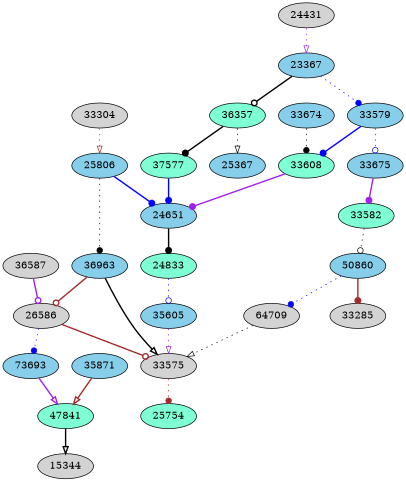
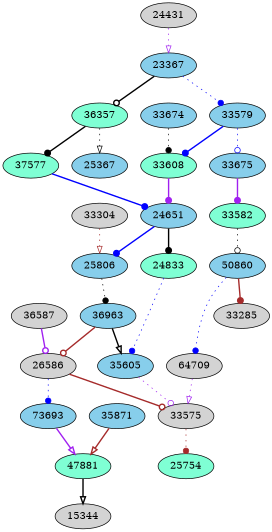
edge "25806" -> "24651": reversed
edge "24833" -> "35605": arrowhead odot -> dot
edge "36963" -> "33575": now "36963" -> "35605"
edge "35605" -> "33575": arrowhead onormal -> odot
edge "64709" -> "33575": color black -> purple
node "47841": label "47841" -> "47881"
